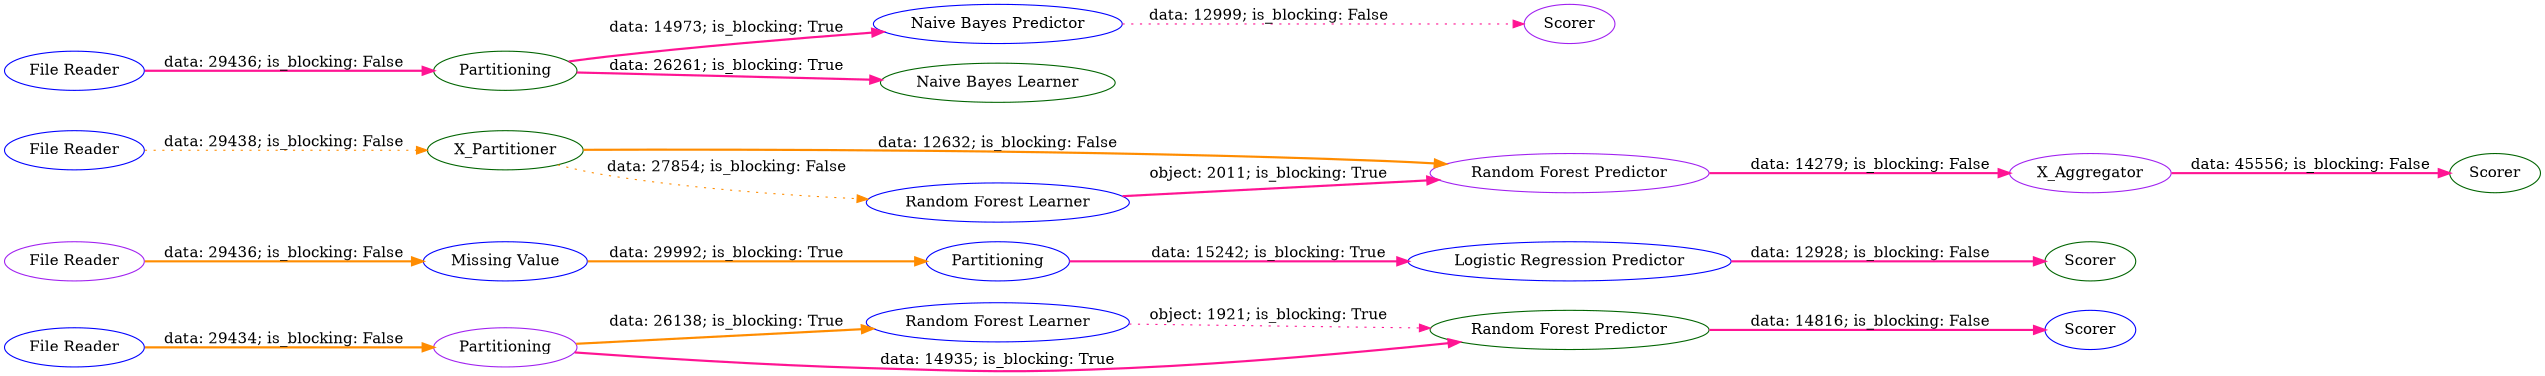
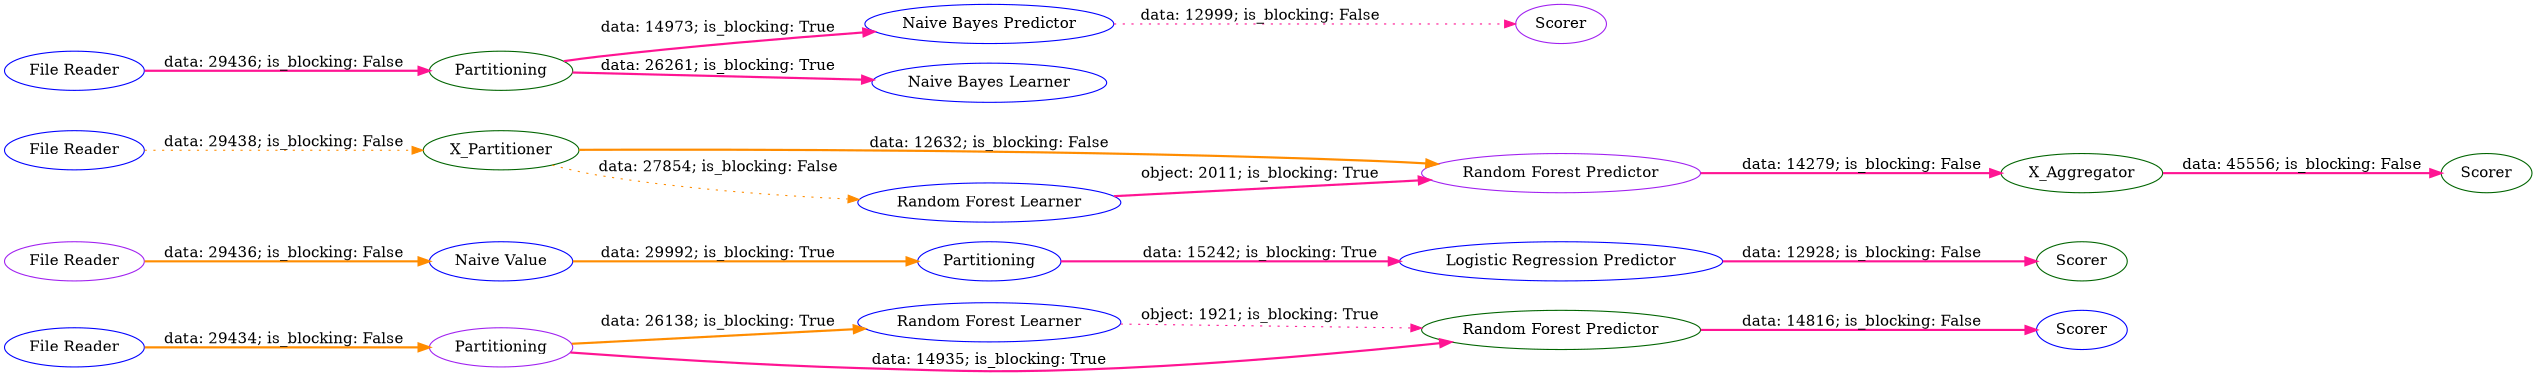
node "Naive Bayes Learner": color darkgreen -> blue
node "X_Aggregator": color purple -> darkgreen
node "Missing Value": label "Missing Value" -> "Naive Value"
